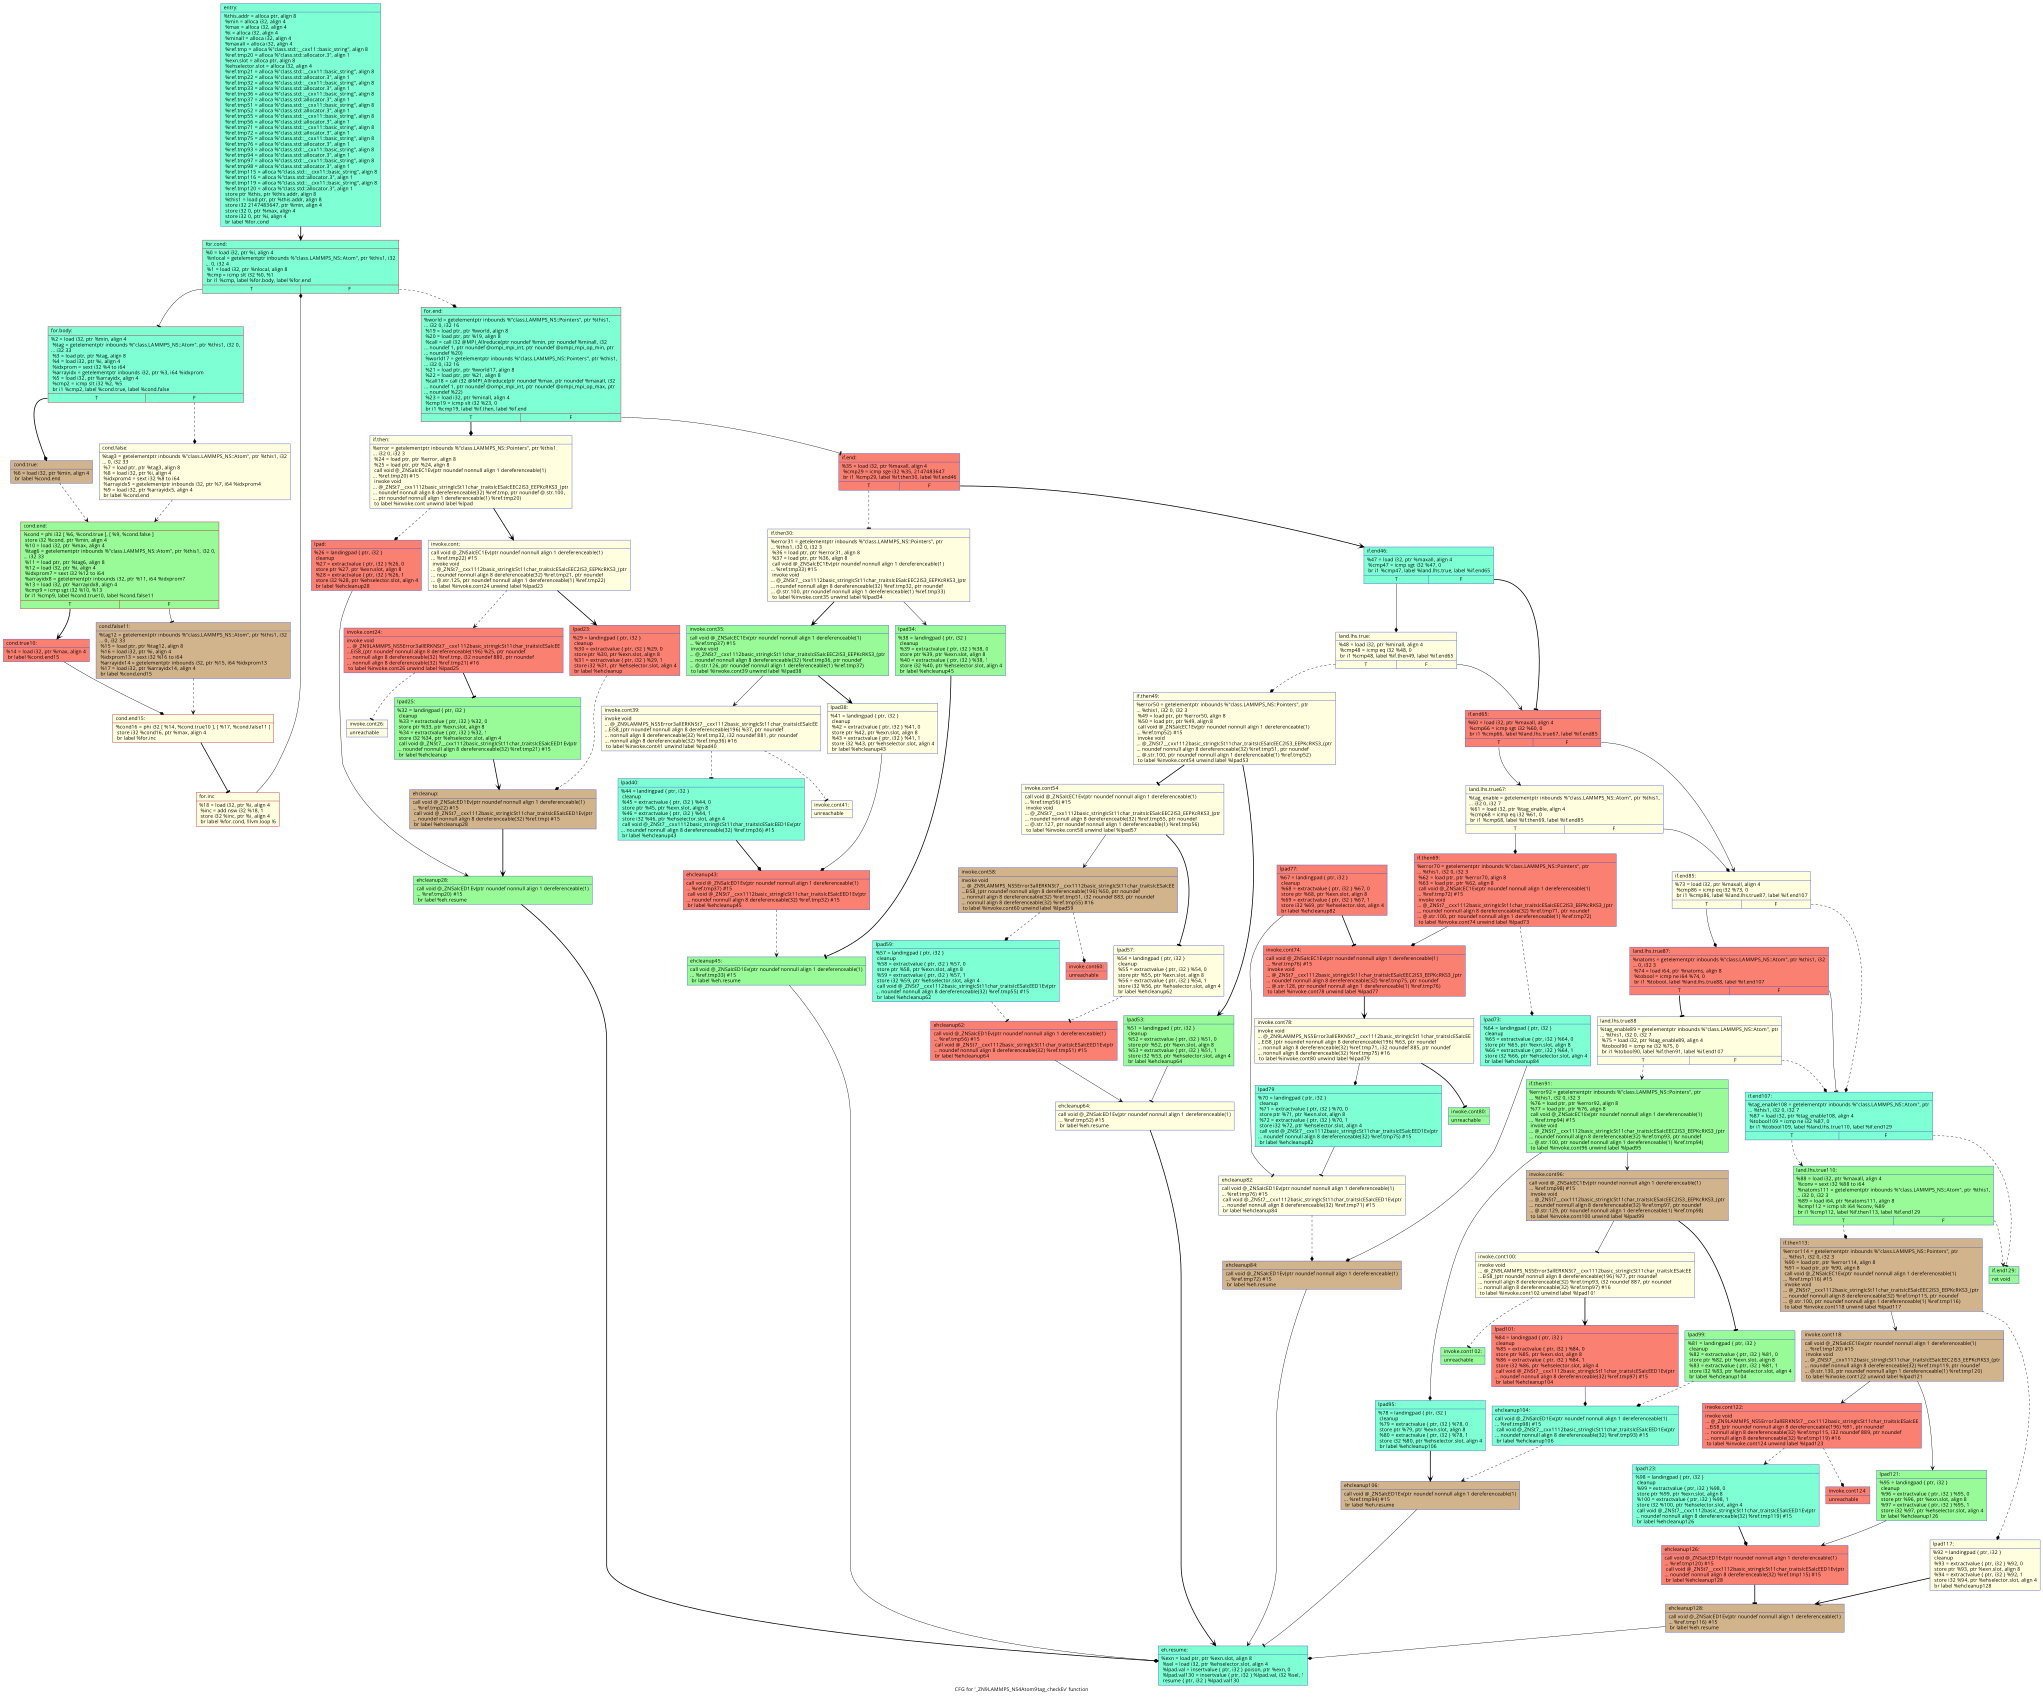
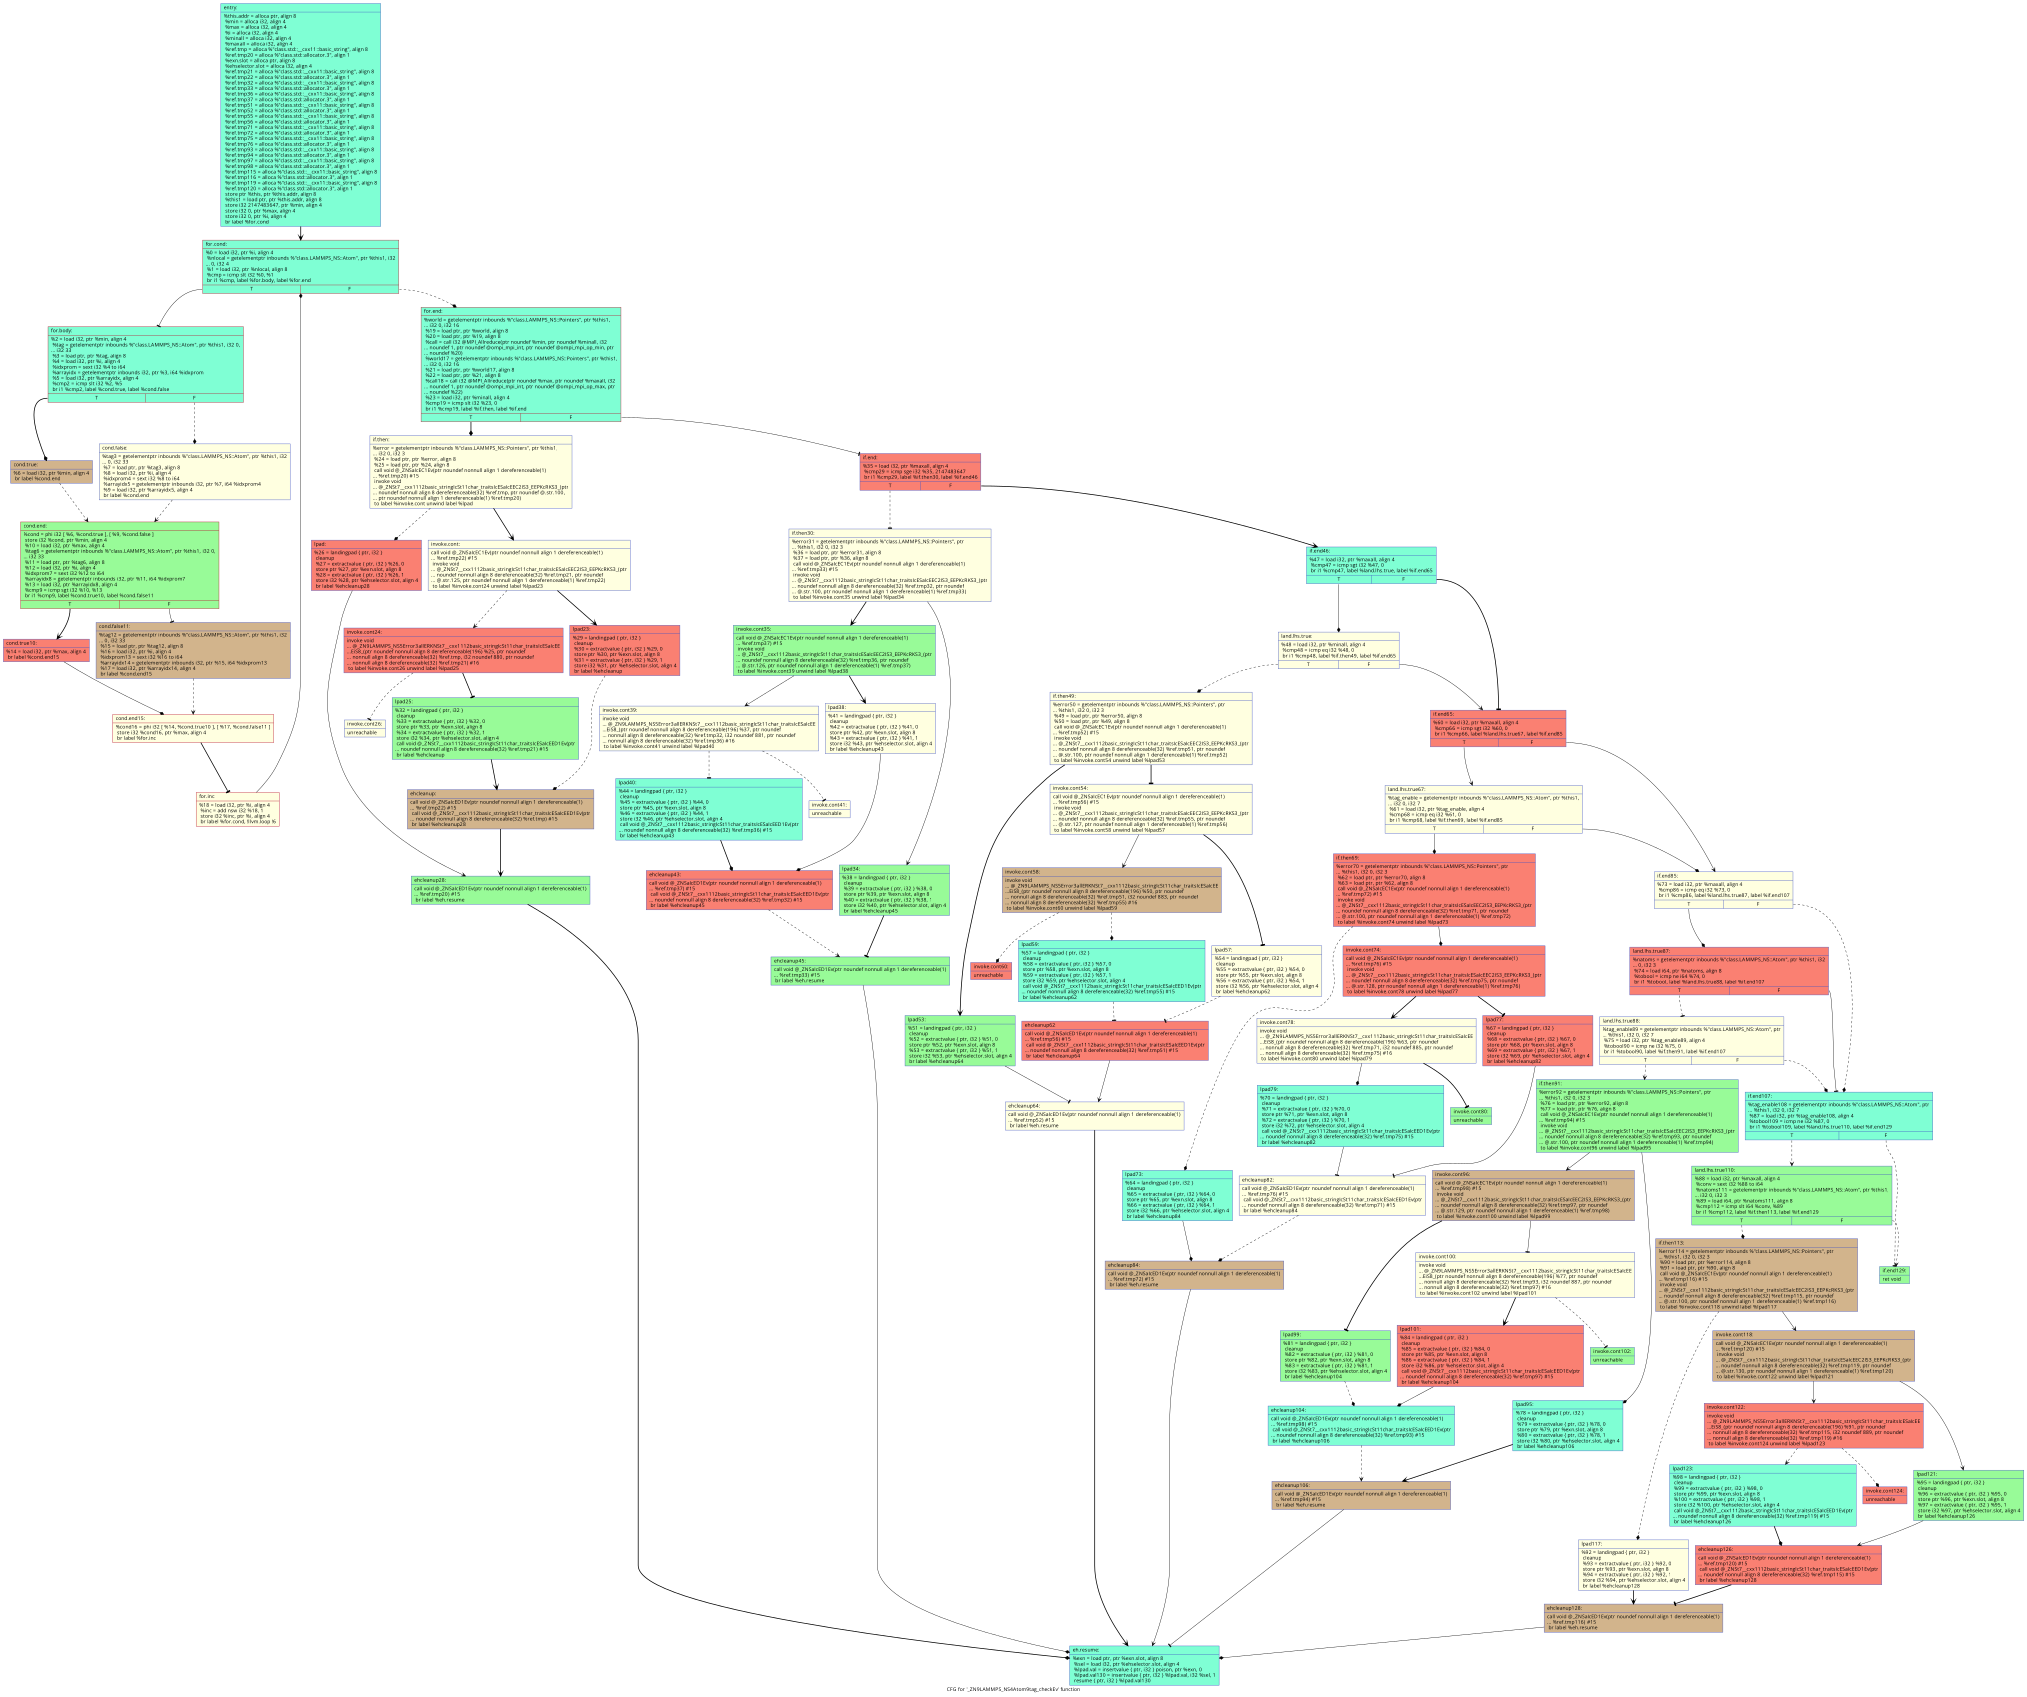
edge "lpad77:" -> "invoke.cont74:": reversed
edge "land.lhs.true87:" -> "land.lhs.true88:": style bold -> dashed
